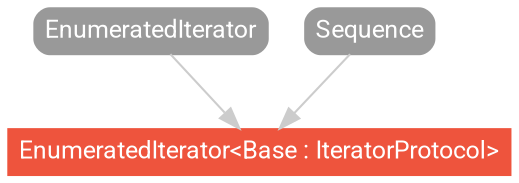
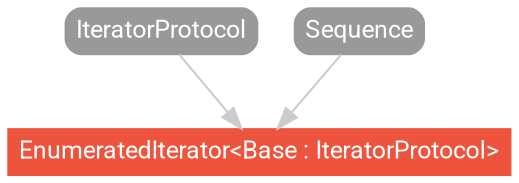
node "EnumeratedIterator": label "EnumeratedIterator" -> "IteratorProtocol"
